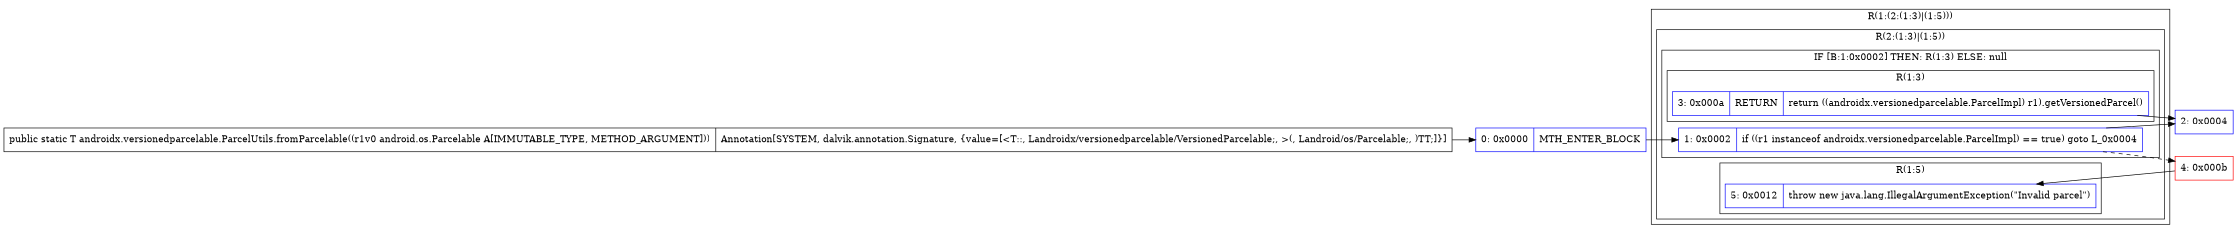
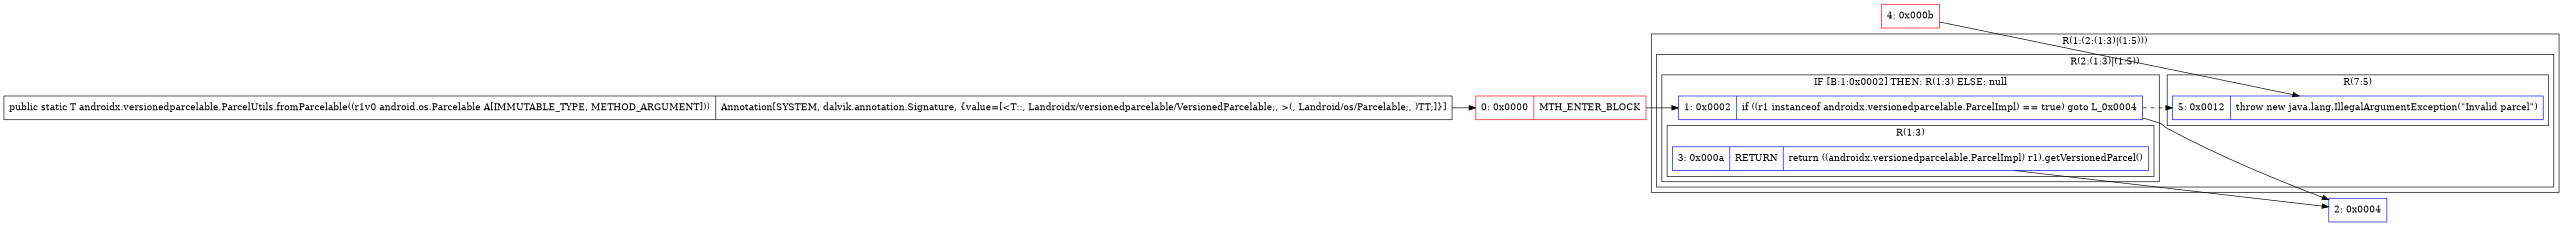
node "0: 0x0000": color blue -> red
edge "1: 0x0002" -> "4: 0x000b": now "1: 0x0002" -> "5: 0x0012"
cluster "R(1:5)": label "R(1:5)" -> "R(7:5)"
